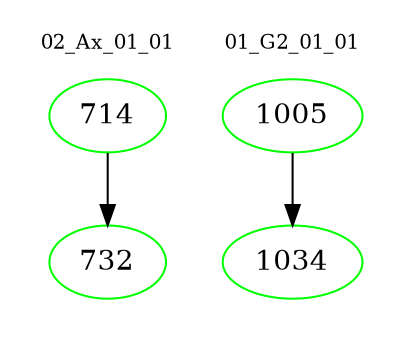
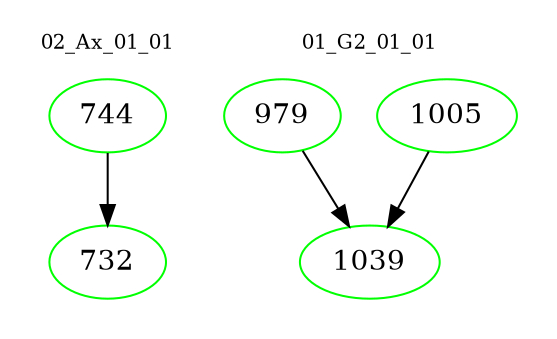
node "714": label "714" -> "744"
node "979": added
node "1034": label "1034" -> "1039"
